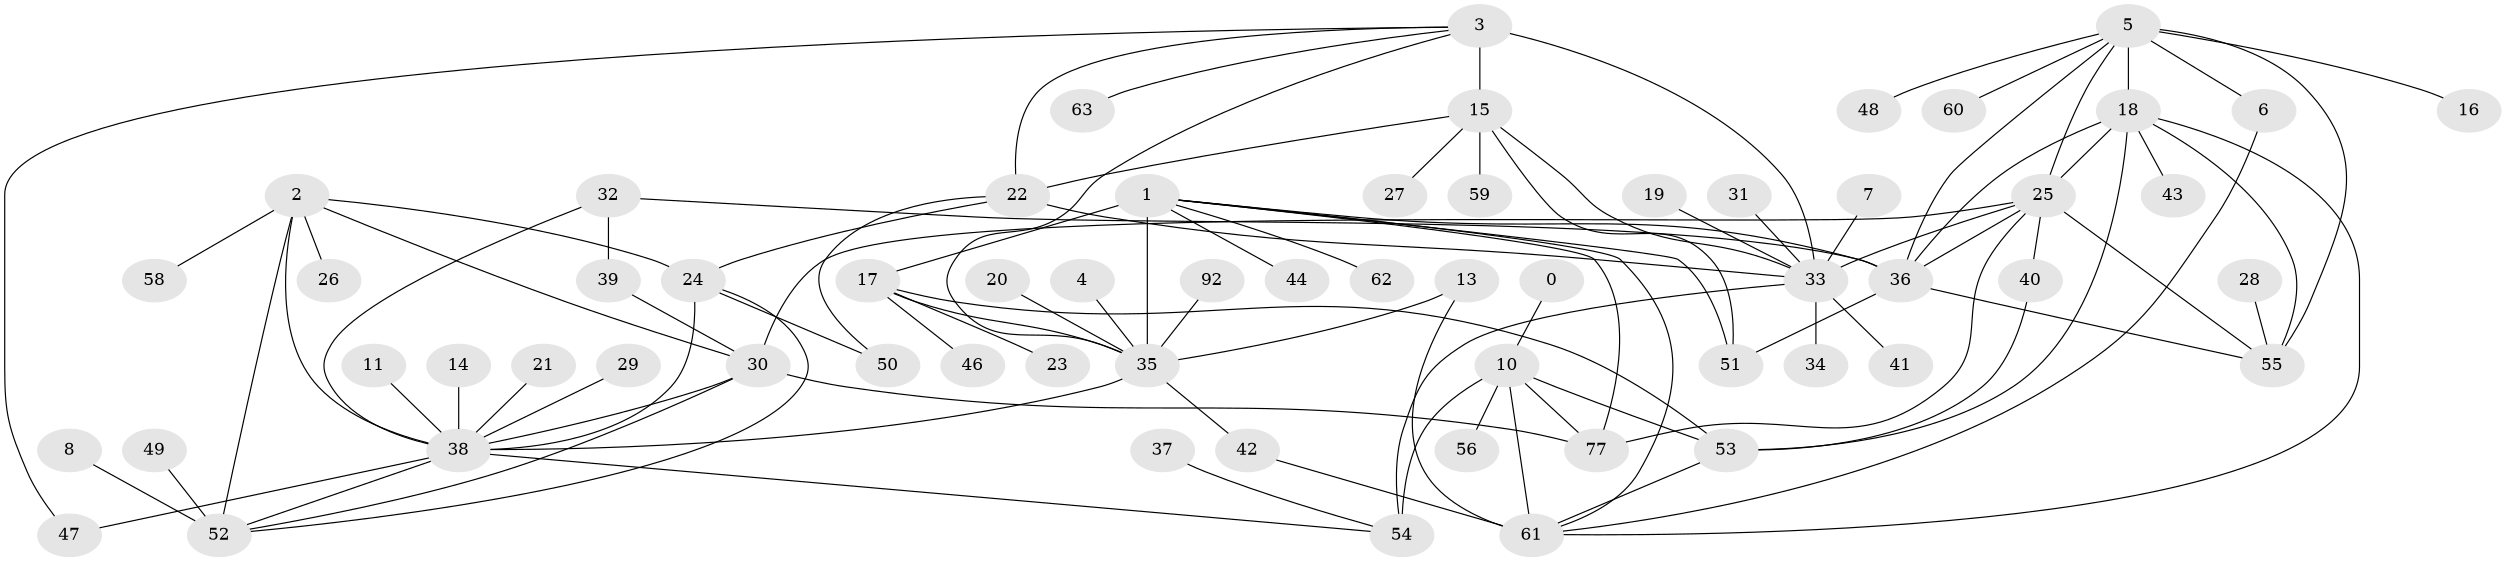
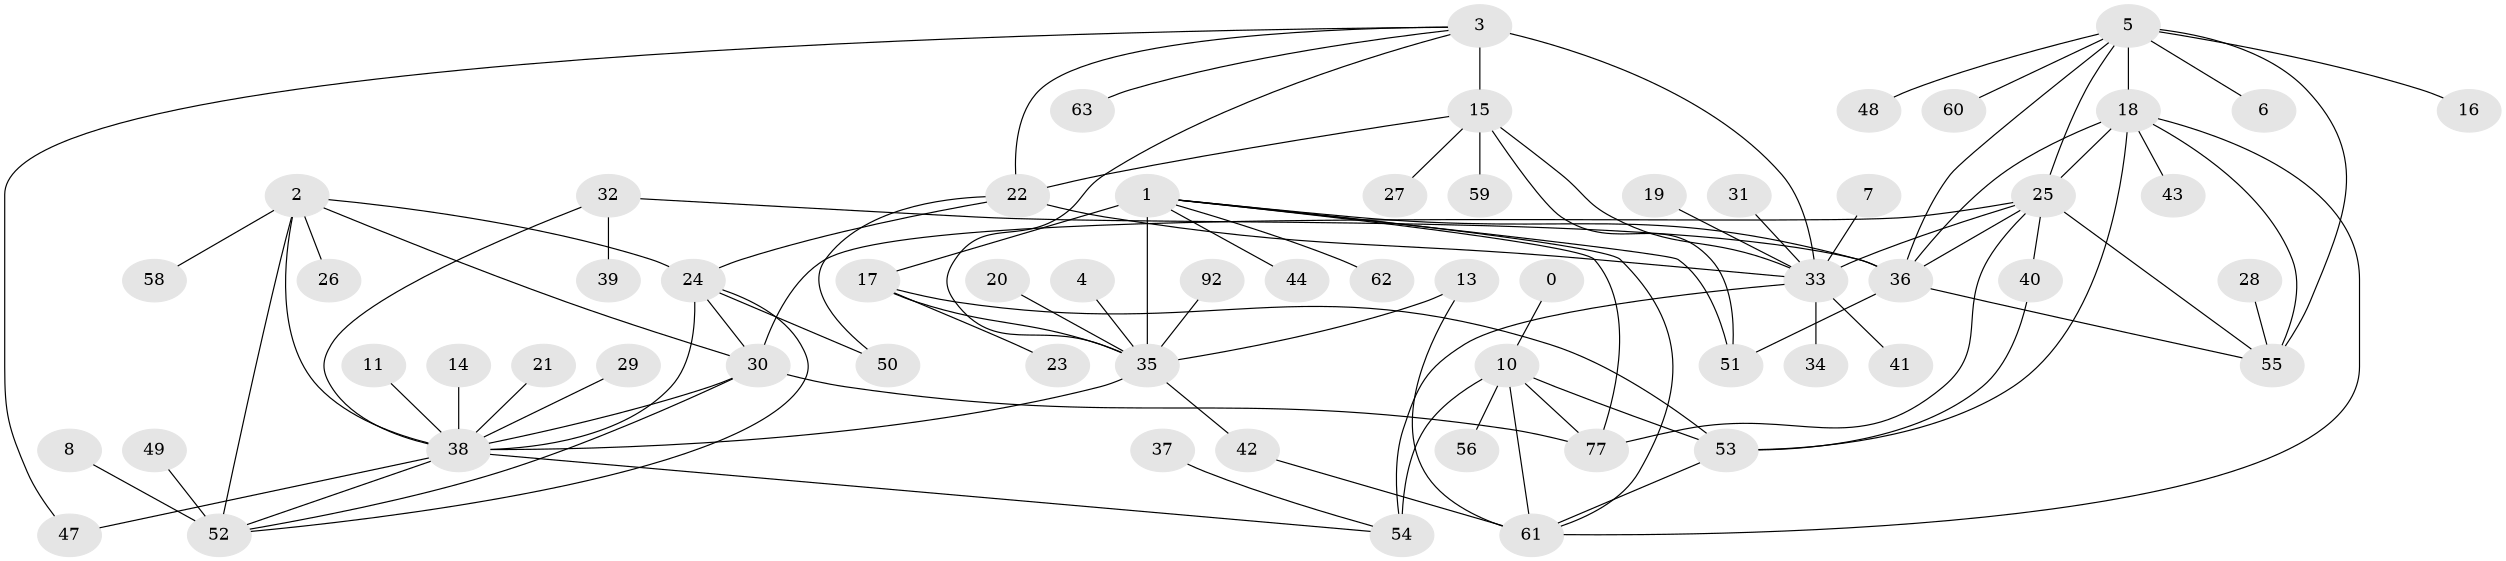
edge "39" -- "30": now "24" -- "30"
node "46": removed
edge "6" -- "61": removed
